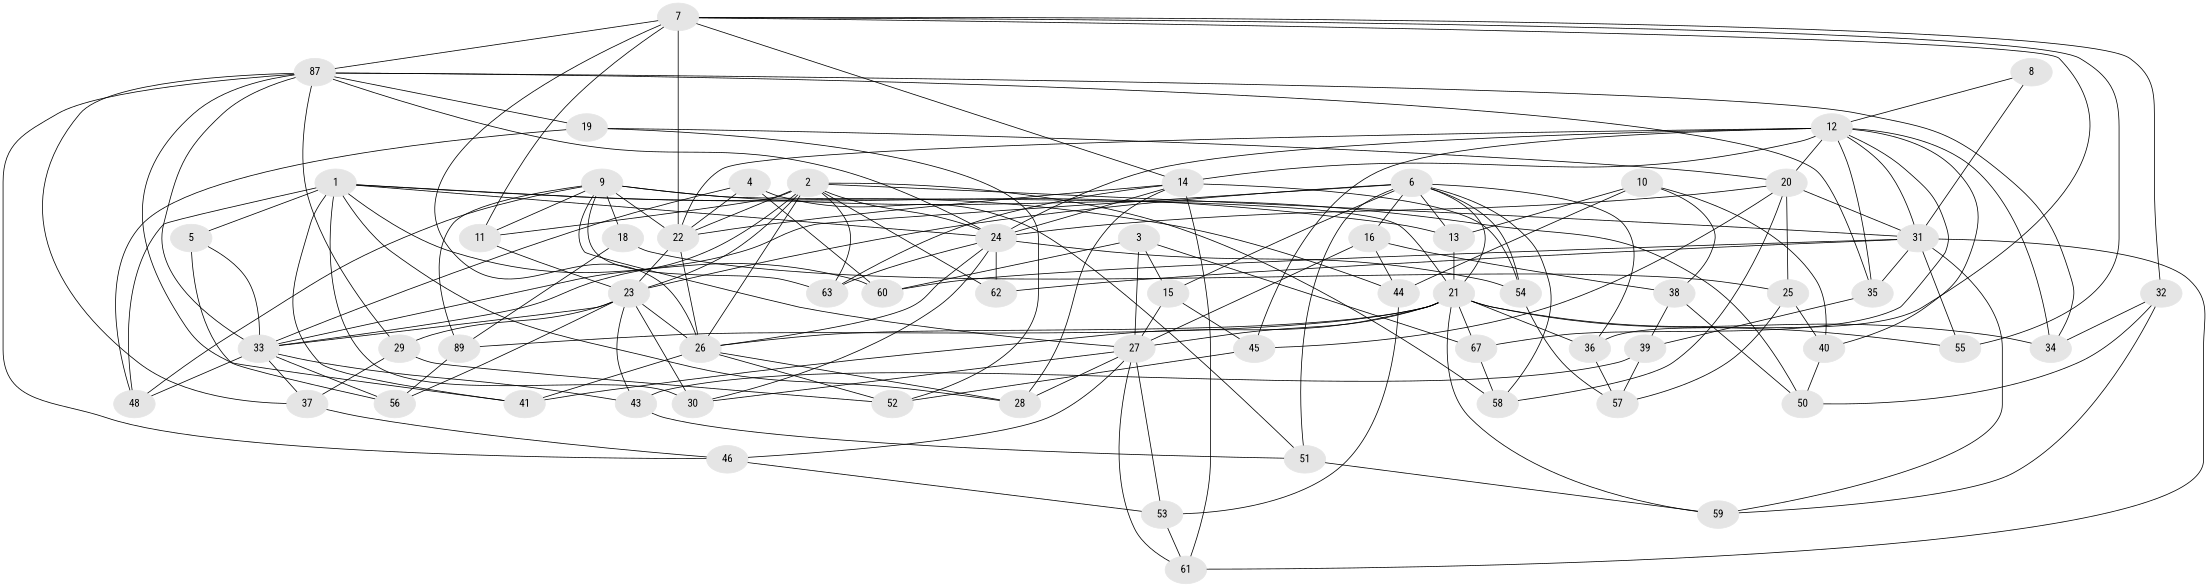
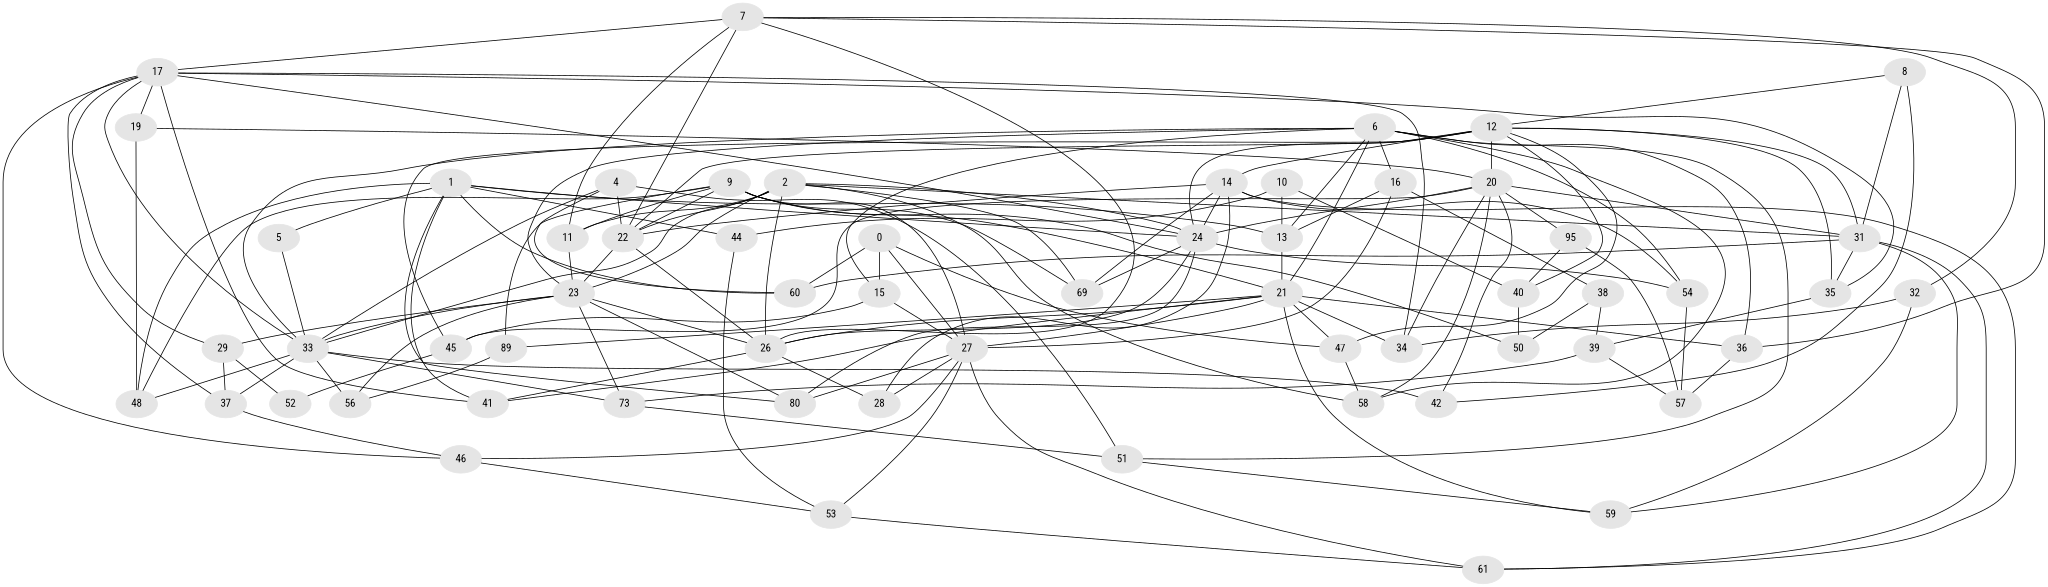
node "87": label "87" -> "17"
edge "7" -- "14": removed
edge "19" -- "52": removed
edge "12" -- "34": now "20" -- "34"
edge "10" -- "38": removed
node "18": removed
node "3": label "3" -> "0"
edge "16" -- "44": now "16" -- "13"
node "63": label "63" -> "69"
node "62": removed
node "25": label "25" -> "95"
node "67": label "67" -> "47"
node "55": removed
edge "1" -- "28": removed
edge "26" -- "52": removed
edge "5" -- "56": removed
edge "32" -- "50": removed
node "43": label "43" -> "73"
node "30": label "30" -> "80"
node "42": added
